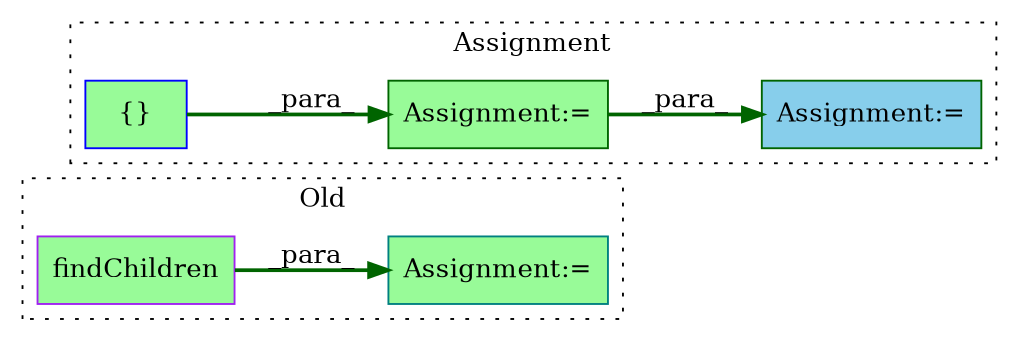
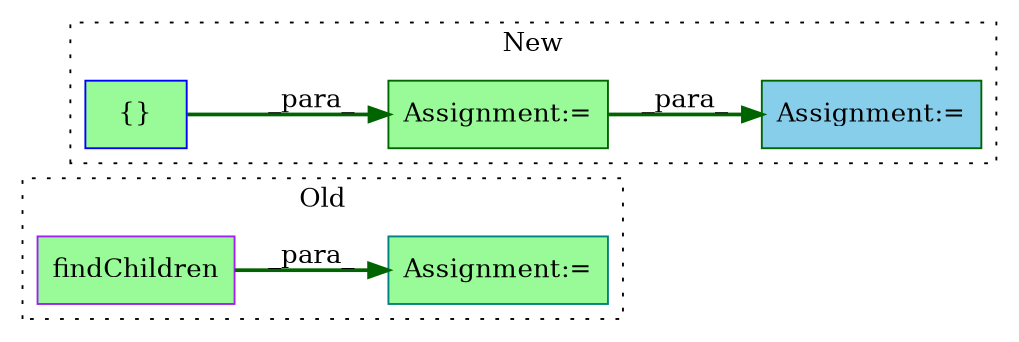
cluster "Assignment": label "Assignment" -> "New"
